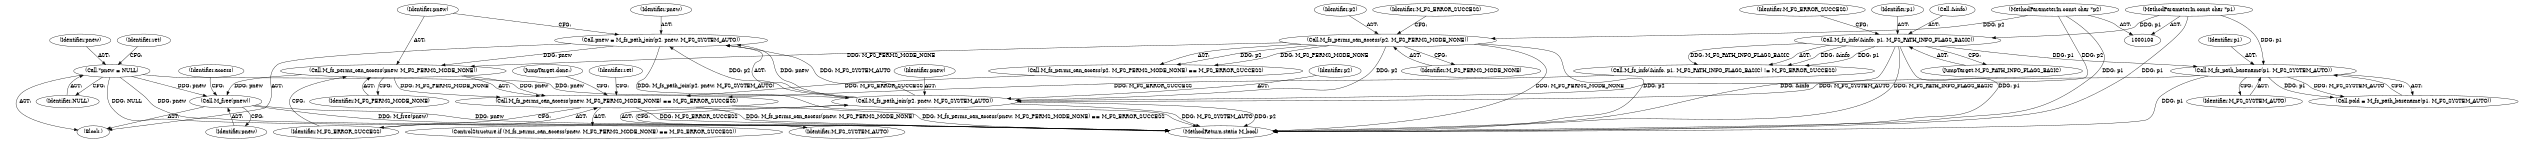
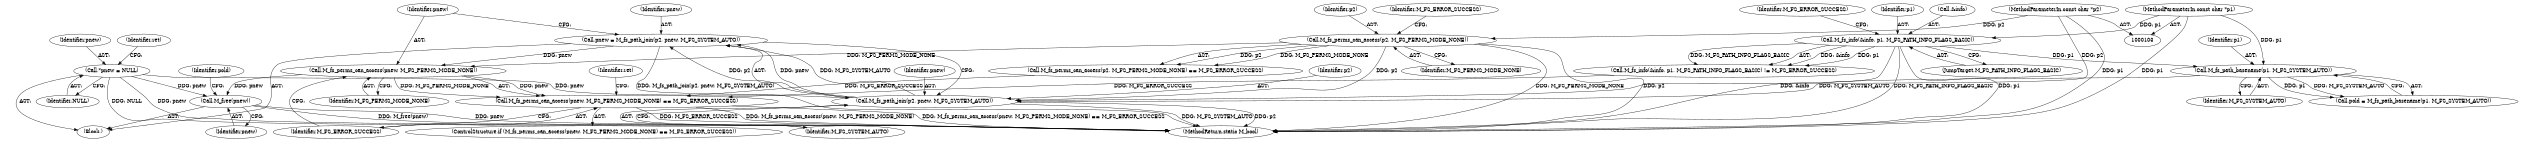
edge "(Call,pnew = M_fs_path_join(p2, pnew, M_FS_SYSTEM_AUTO))" -> "(Call,M_fs_path_join(p2, pnew, M_FS_SYSTEM_AUTO))": added, label "CFG:"
node "(Identifier,access)": label "(Identifier,access)" -> "(Identifier,pold)"
node "(JumpTarget,done:)": removed
edge "(Call,M_fs_path_basename(p1, M_FS_SYSTEM_AUTO))" -> "(MethodReturn,static M_bool)": removed, label "DDG: p1"
